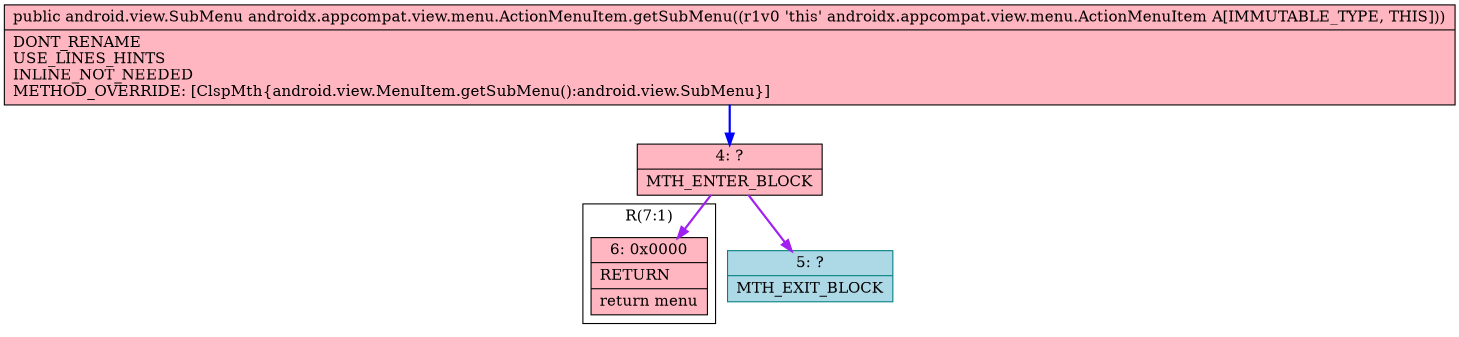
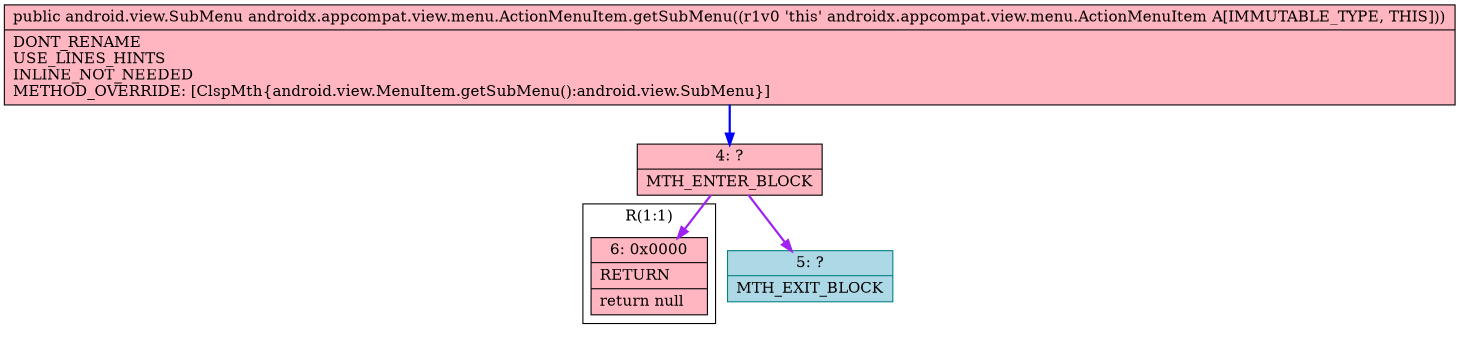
cluster "R(7:1)": label "R(7:1)" -> "R(1:1)"
node "6: 0x0000": text "return menu" -> "return null"
